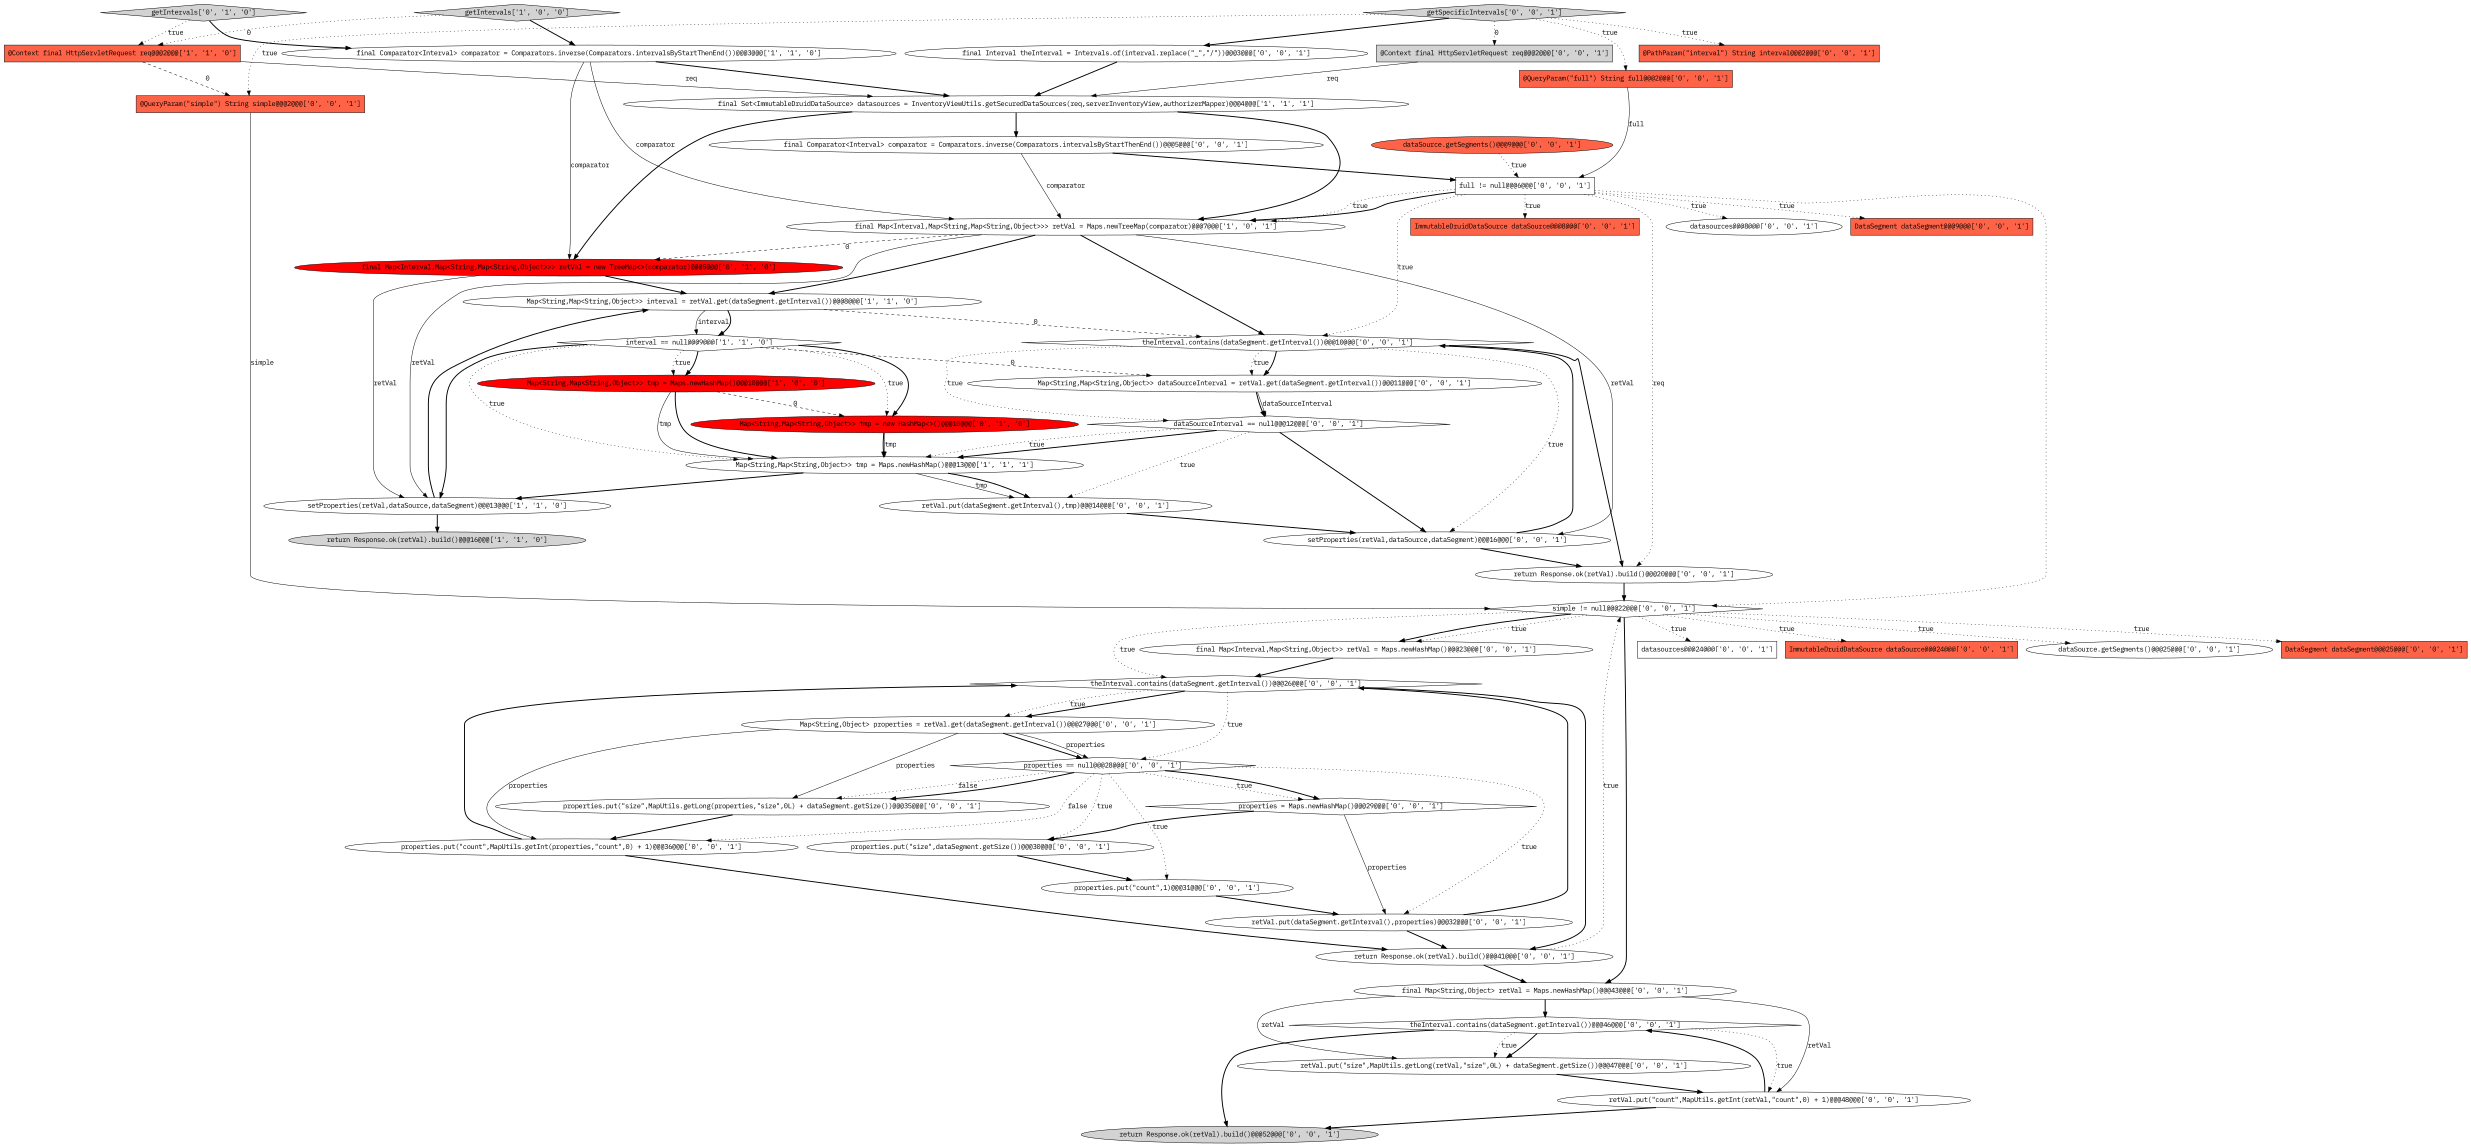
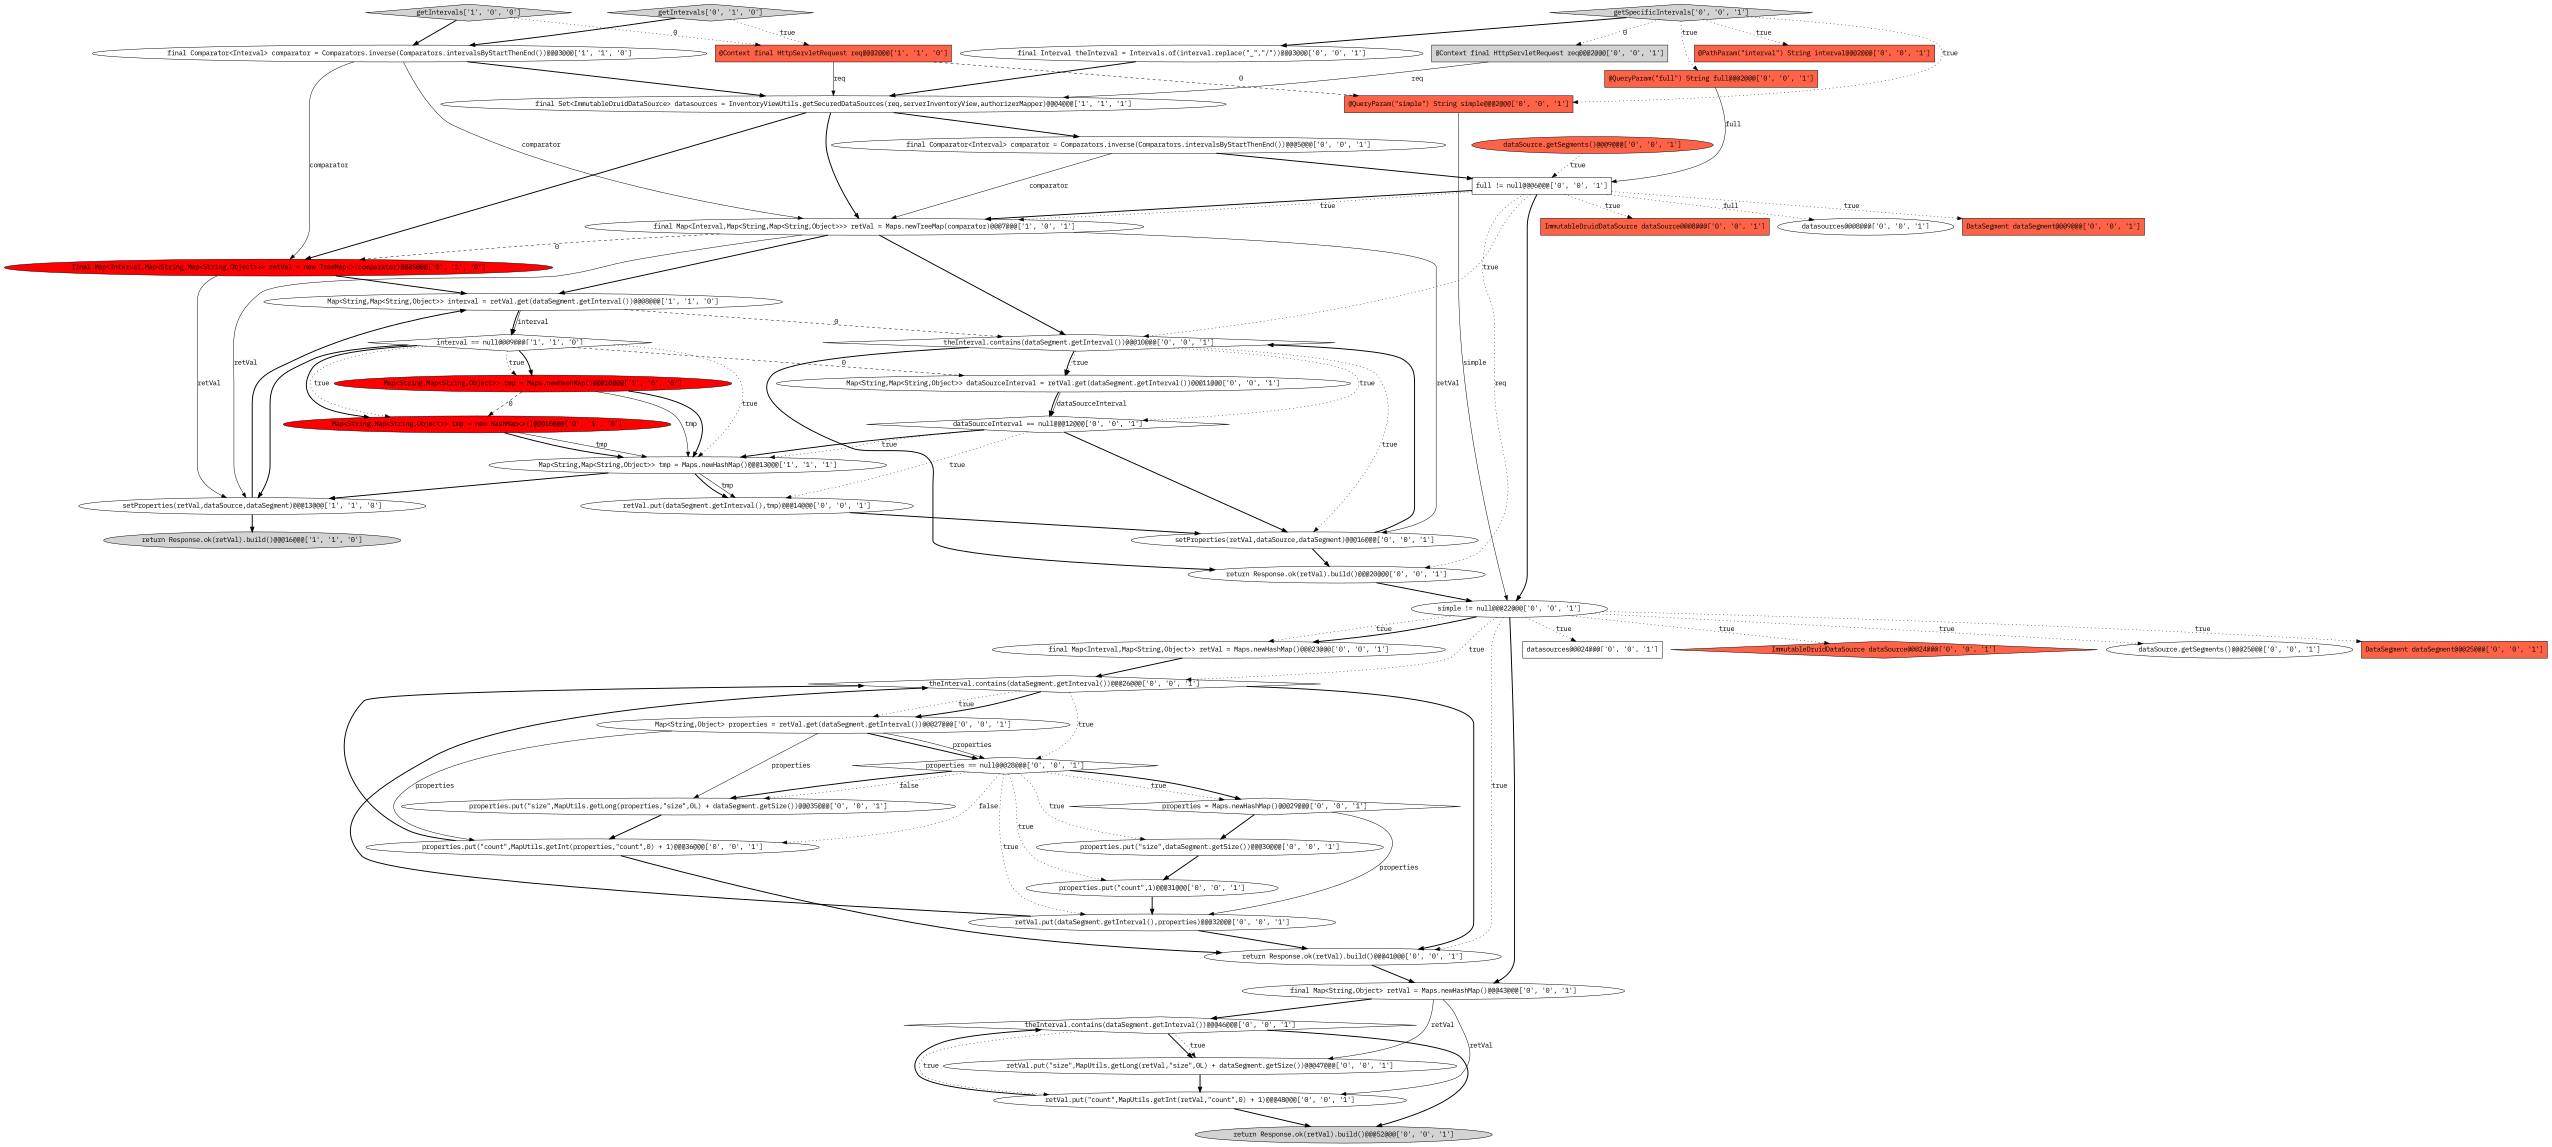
edge "full != null@@@6@@@['0', '0', '1']" -> "datasources@@@8@@@['0', '0', '1']": label "true" -> "full"
edge "full != null@@@6@@@['0', '0', '1']" -> "simple != null@@@22@@@['0', '0', '1']": style dotted -> bold
node "simple != null@@@22@@@['0', '0', '1']": shape diamond -> ellipse
node "ImmutableDruidDataSource dataSource@@@24@@@['0', '0', '1']": shape box -> diamond
edge "return Response.ok(retVal).build()@@@41@@@['0', '0', '1']" -> "simple != null@@@22@@@['0', '0', '1']": reversed
